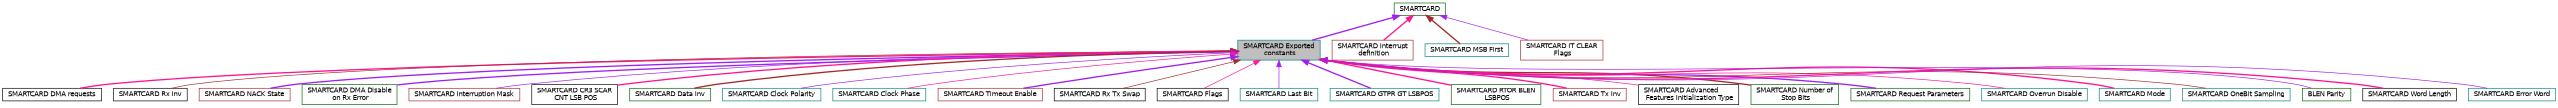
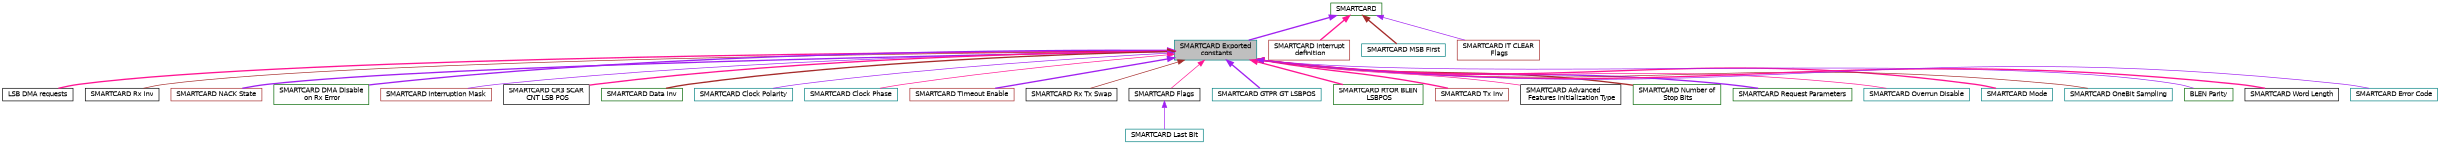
edge "SMARTCARD Last Bit" -> "SMARTCARD Exported constants": now "SMARTCARD Last Bit" -> "SMARTCARD Flags"
node "SMARTCARD DMA requests": label "SMARTCARD DMA requests" -> "LSB DMA requests"
node "SMARTCARD Error Word": label "SMARTCARD Error Word" -> "SMARTCARD Error Code"
